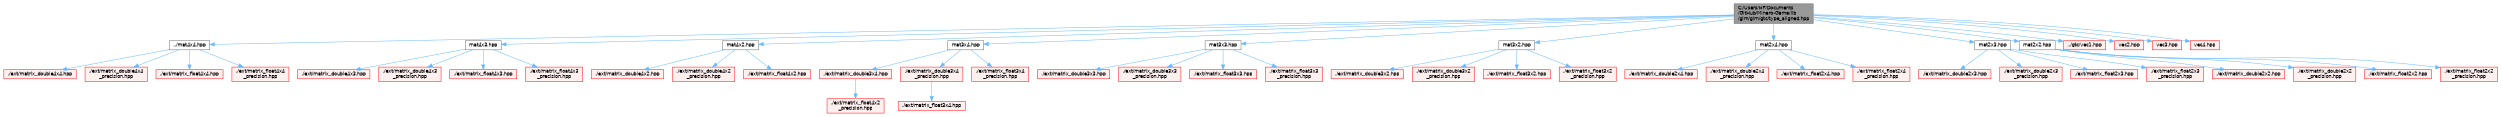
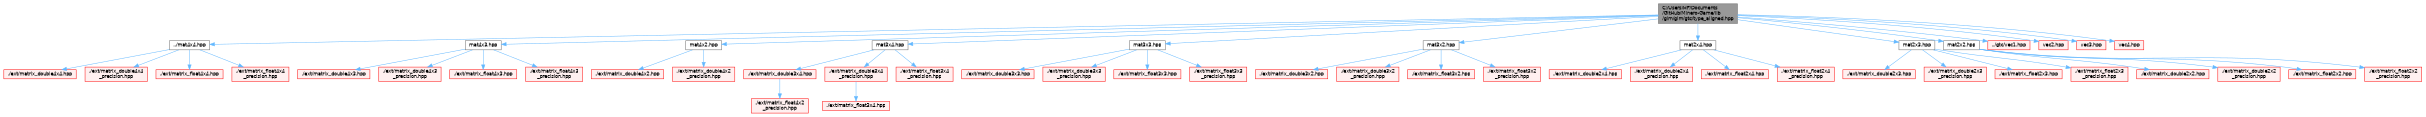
node "./ext/matrix_float4x2.hpp": removed
